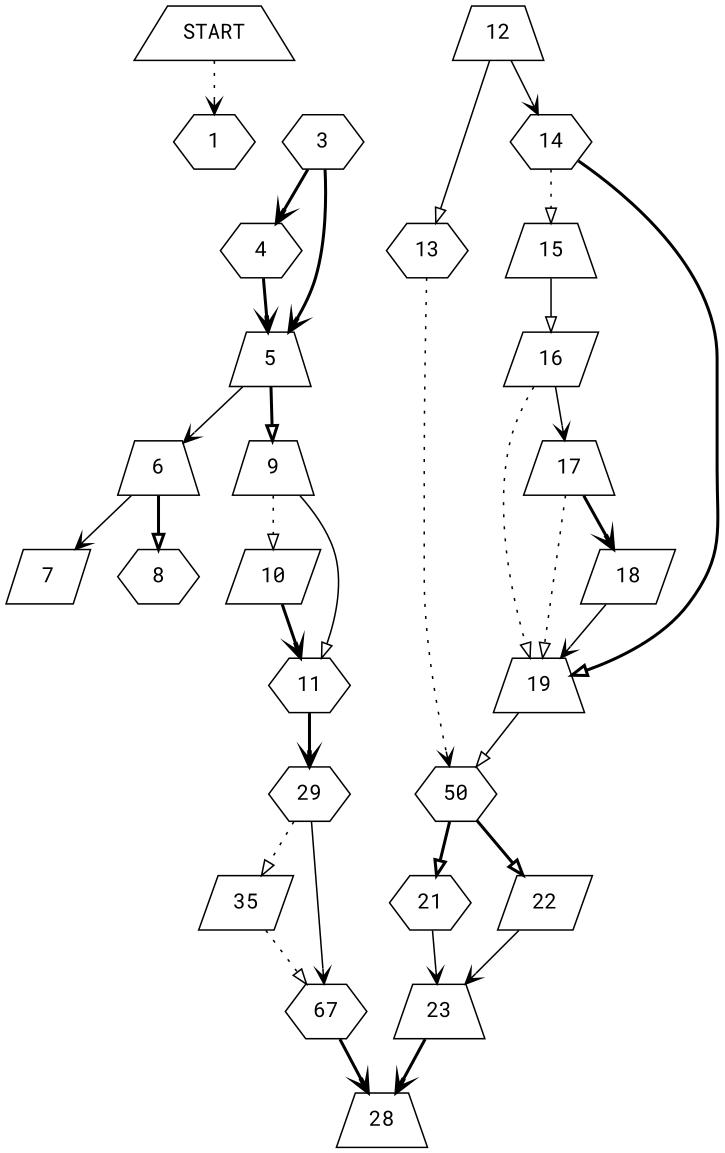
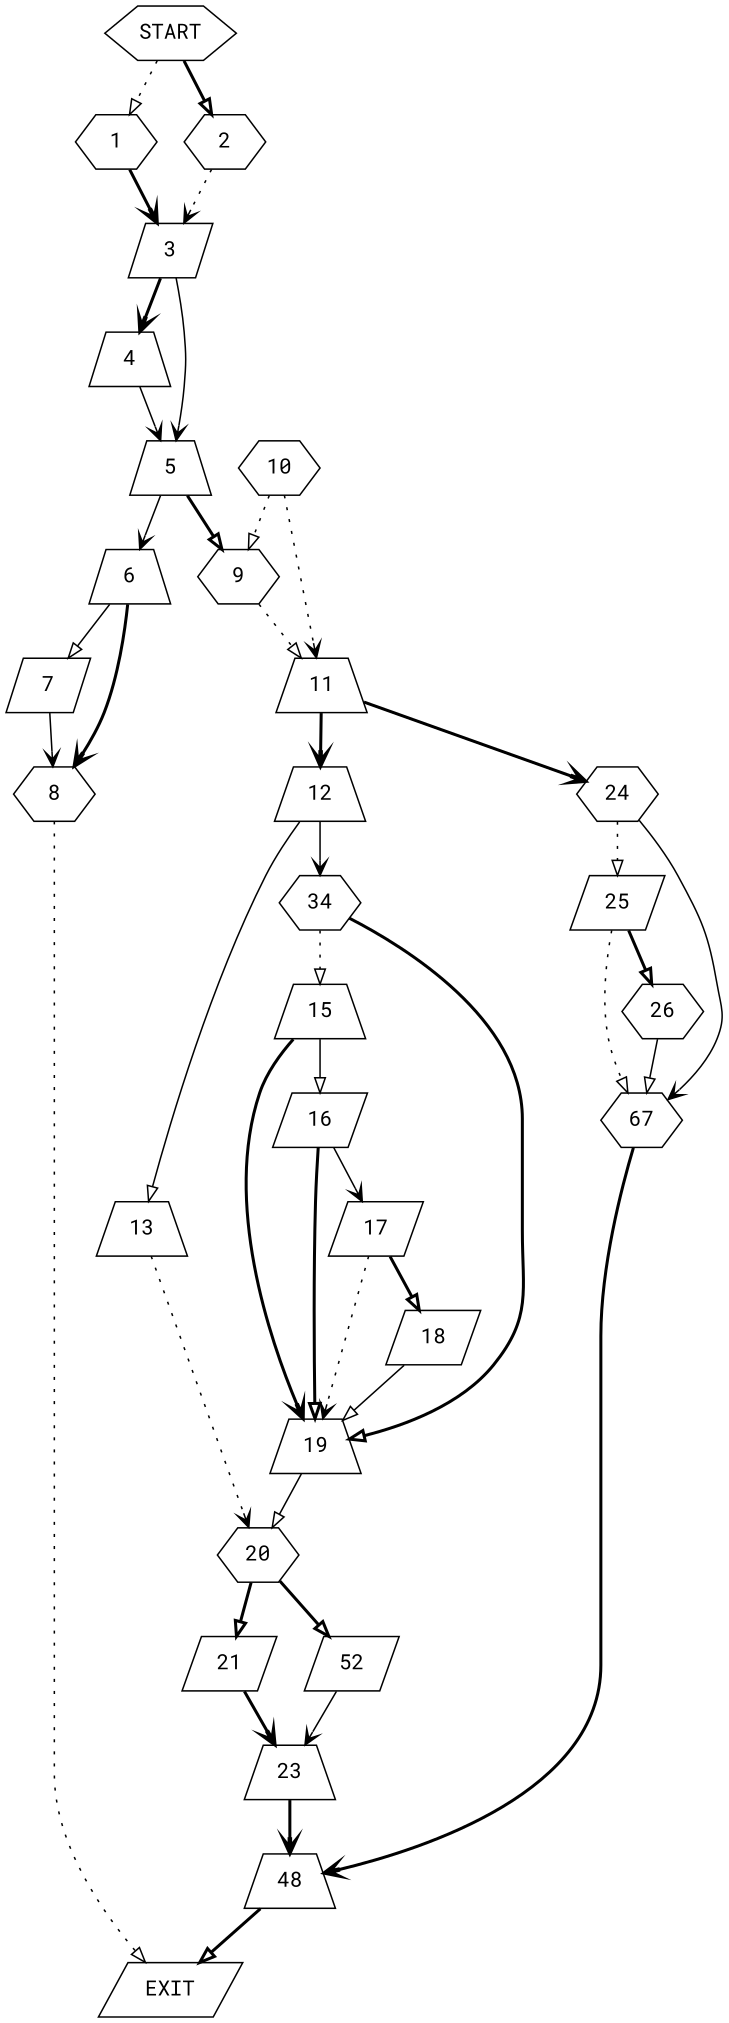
node "START": shape trapezium -> hexagon
edge "START" -> "1": arrowhead vee -> onormal
node "2": added
node "3": shape hexagon -> parallelogram
node "14": label "14" -> "34"
edge "1" -> "3": added
edge "3" -> "5": style bold -> solid
node "4": shape hexagon -> trapezium
node "13": shape hexagon -> trapezium
edge "4" -> "5": style bold -> solid
node "9": shape trapezium -> hexagon
node "17": shape trapezium -> parallelogram
edge "16" -> "19": style dotted -> bold
edge "6" -> "8": arrowhead onormal -> vee
edge "9" -> "10": reversed
edge "17" -> "18": arrowhead vee -> onormal
edge "6" -> "7": arrowhead vee -> onormal
edge "9" -> "11": style solid -> dotted
edge "17" -> "19": arrowhead onormal -> vee
node "10": shape parallelogram -> hexagon
edge "10" -> "11": style bold -> dotted
edge "18" -> "19": arrowhead vee -> onormal
node "11": shape hexagon -> trapezium
edge "7" -> "8": added
edge "11" -> "12": added
node "29": label "29" -> "24"
node "50": label "50" -> "20"
node "35": label "35" -> "25"
node "21": shape hexagon -> parallelogram
node "22": label "22" -> "52"
edge "21" -> "23": style solid -> bold
node "26": added
node "28": label "28" -> "48"
edge "15" -> "19": added
node "EXIT": added
